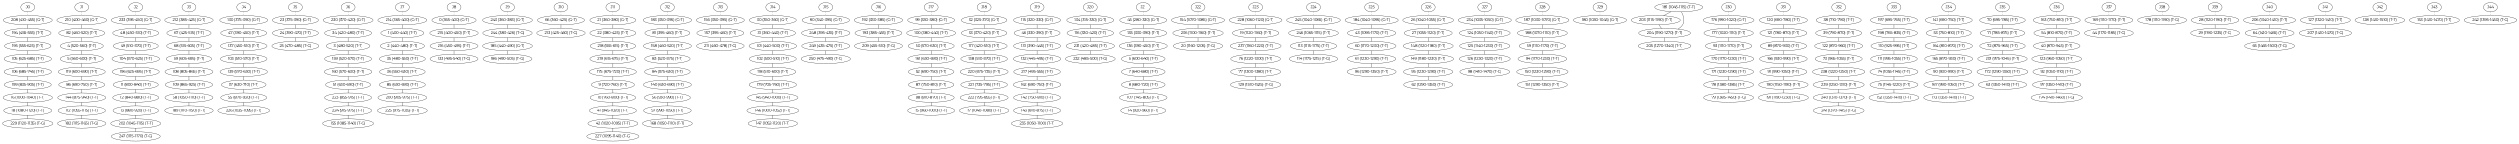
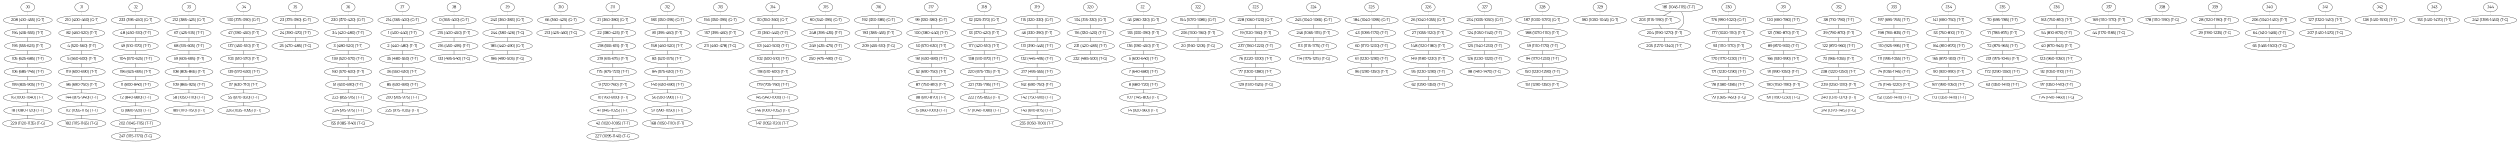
node "41 (945-1020) (T-T)": label "41 (945-1020) (T-T)" -> "41 (945-1025) (T-T)"
